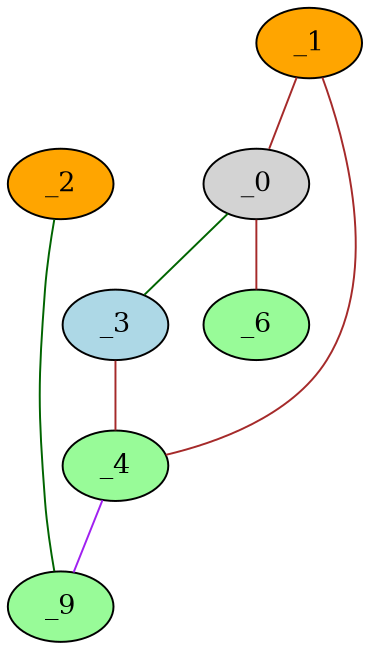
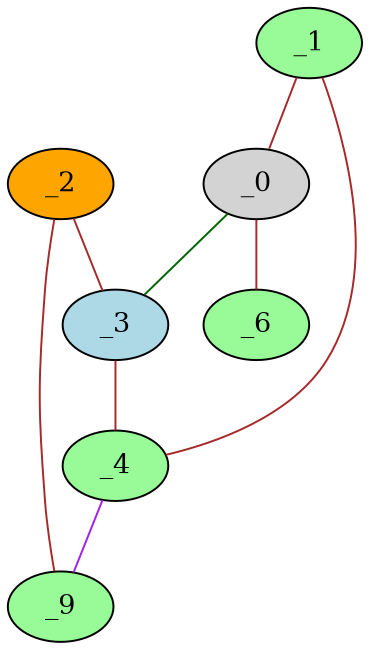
node "_1": fillcolor orange -> palegreen
edge "_2" -- "_3": added
edge "_2" -- "_9": color darkgreen -> brown
